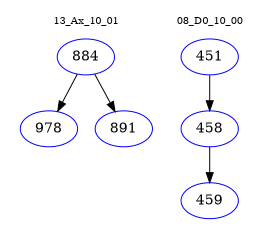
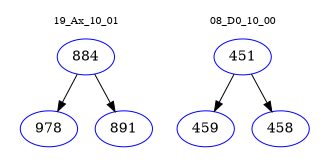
cluster "13_Ax_10_01": label "13_Ax_10_01" -> "19_Ax_10_01"
edge "458" -> "459": now "451" -> "459"
